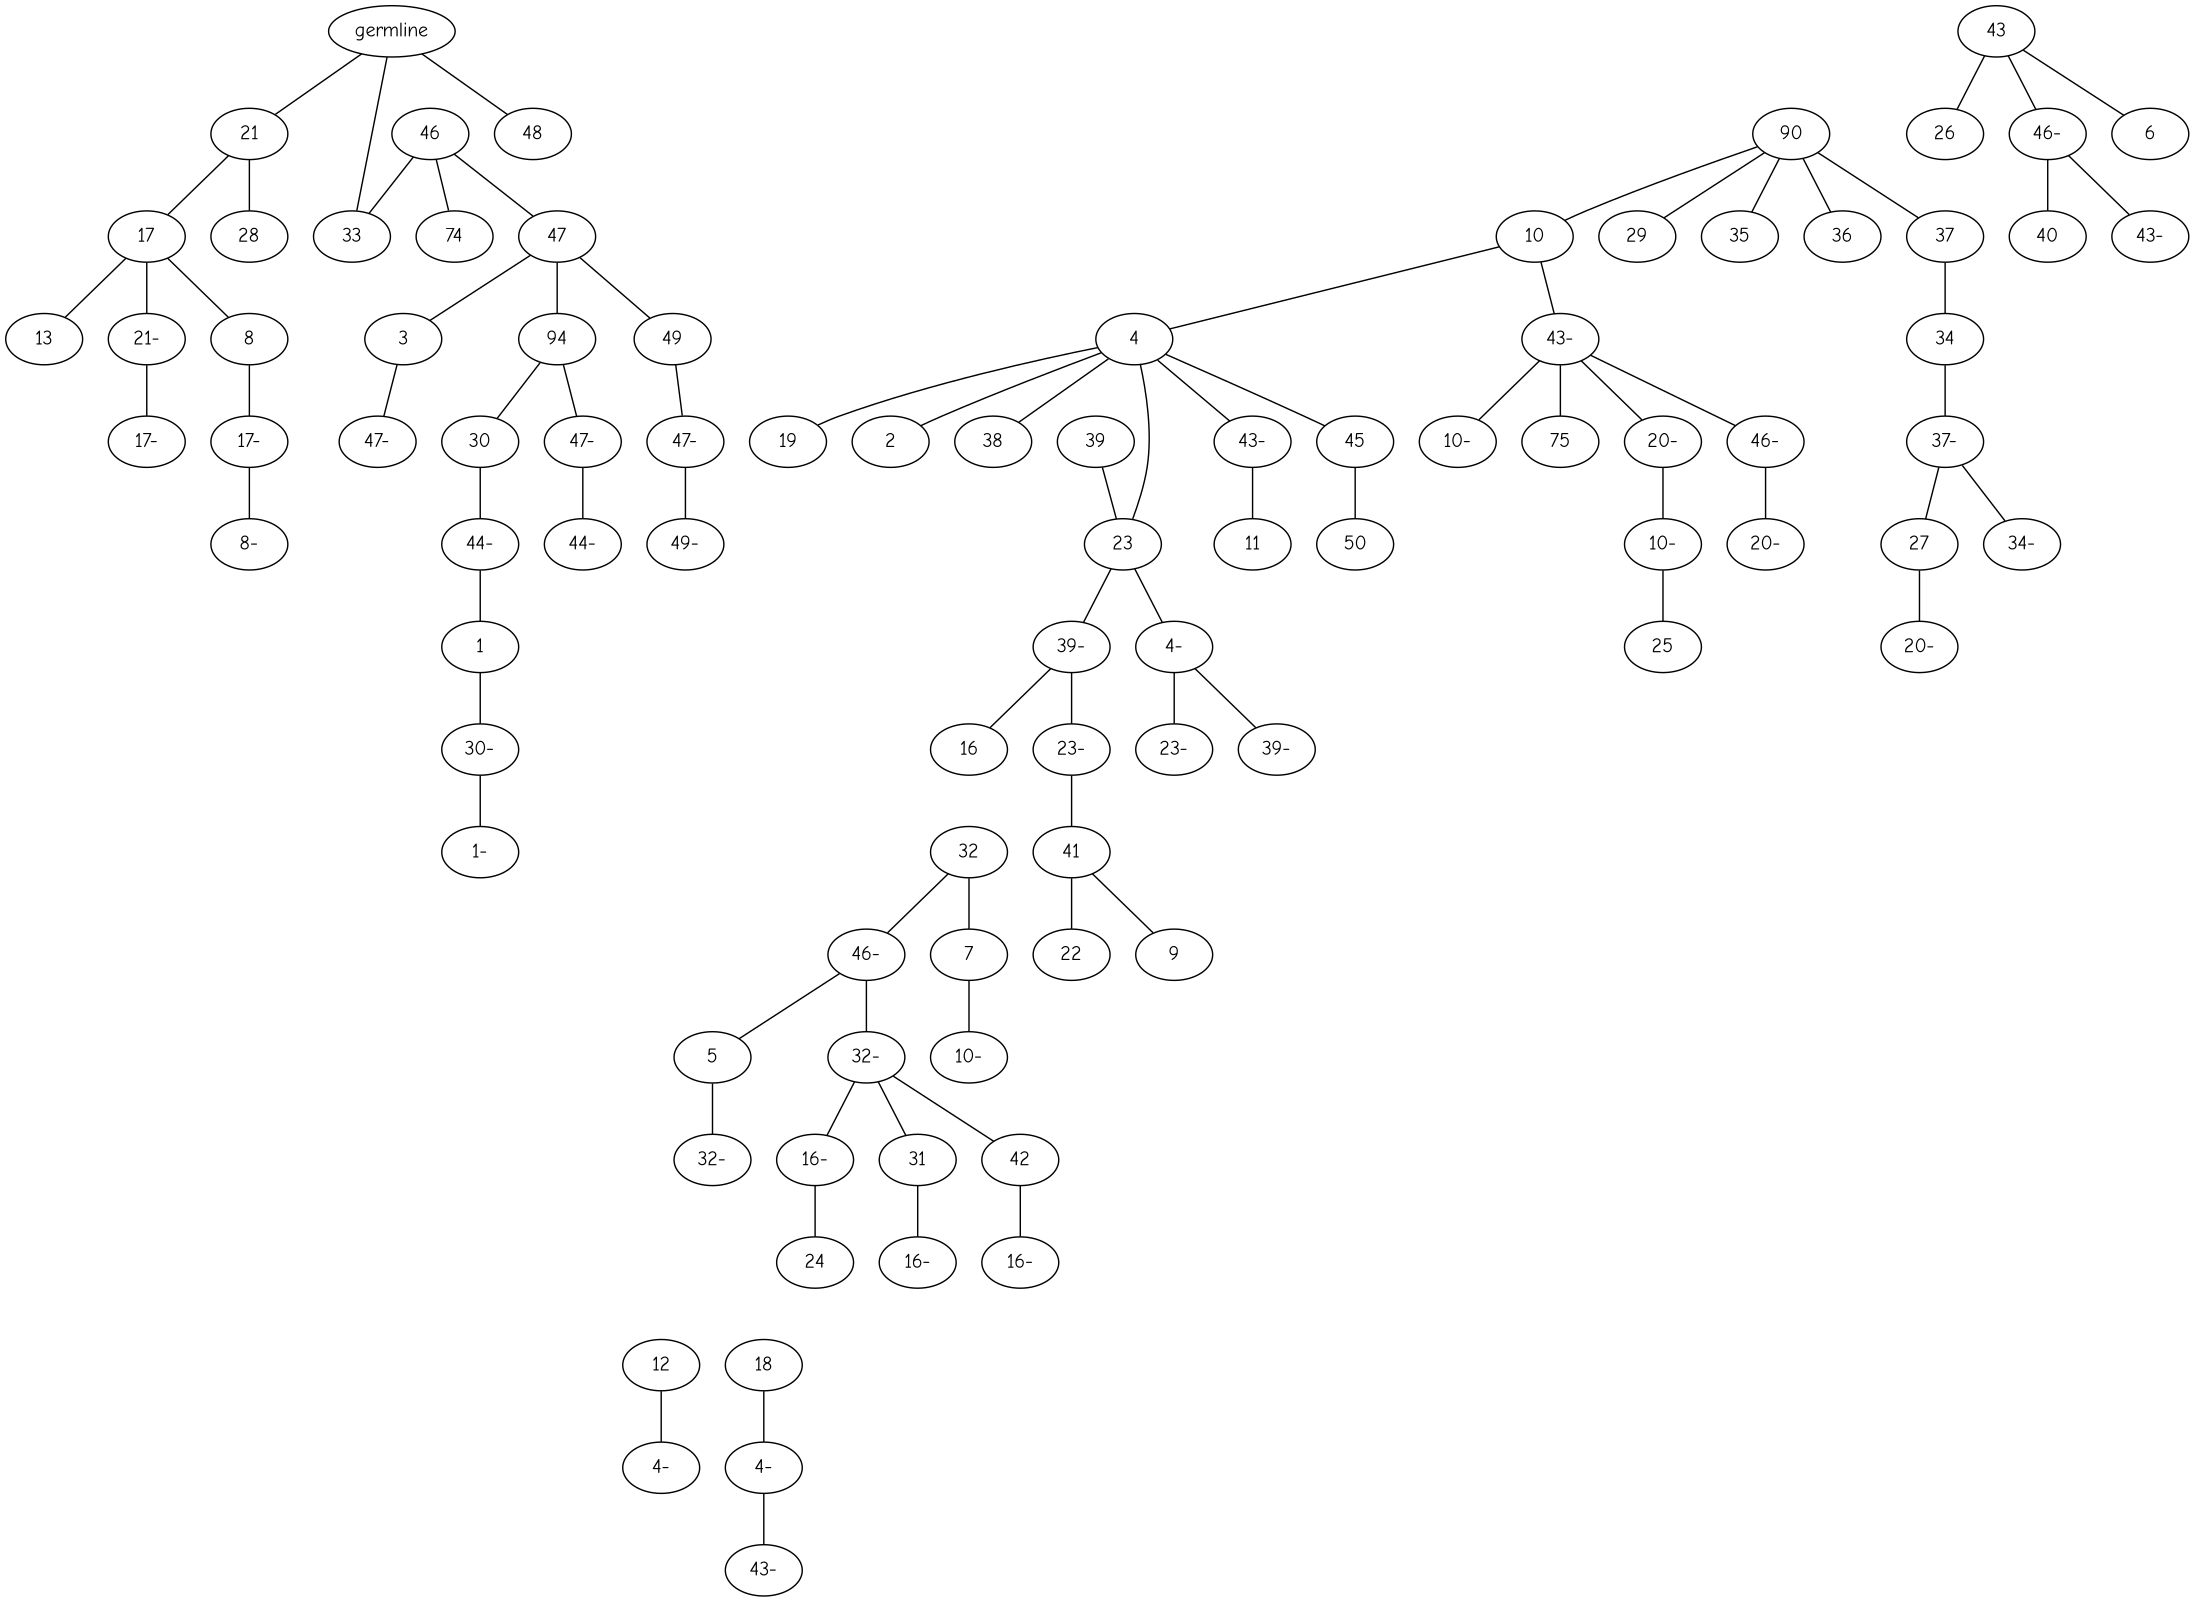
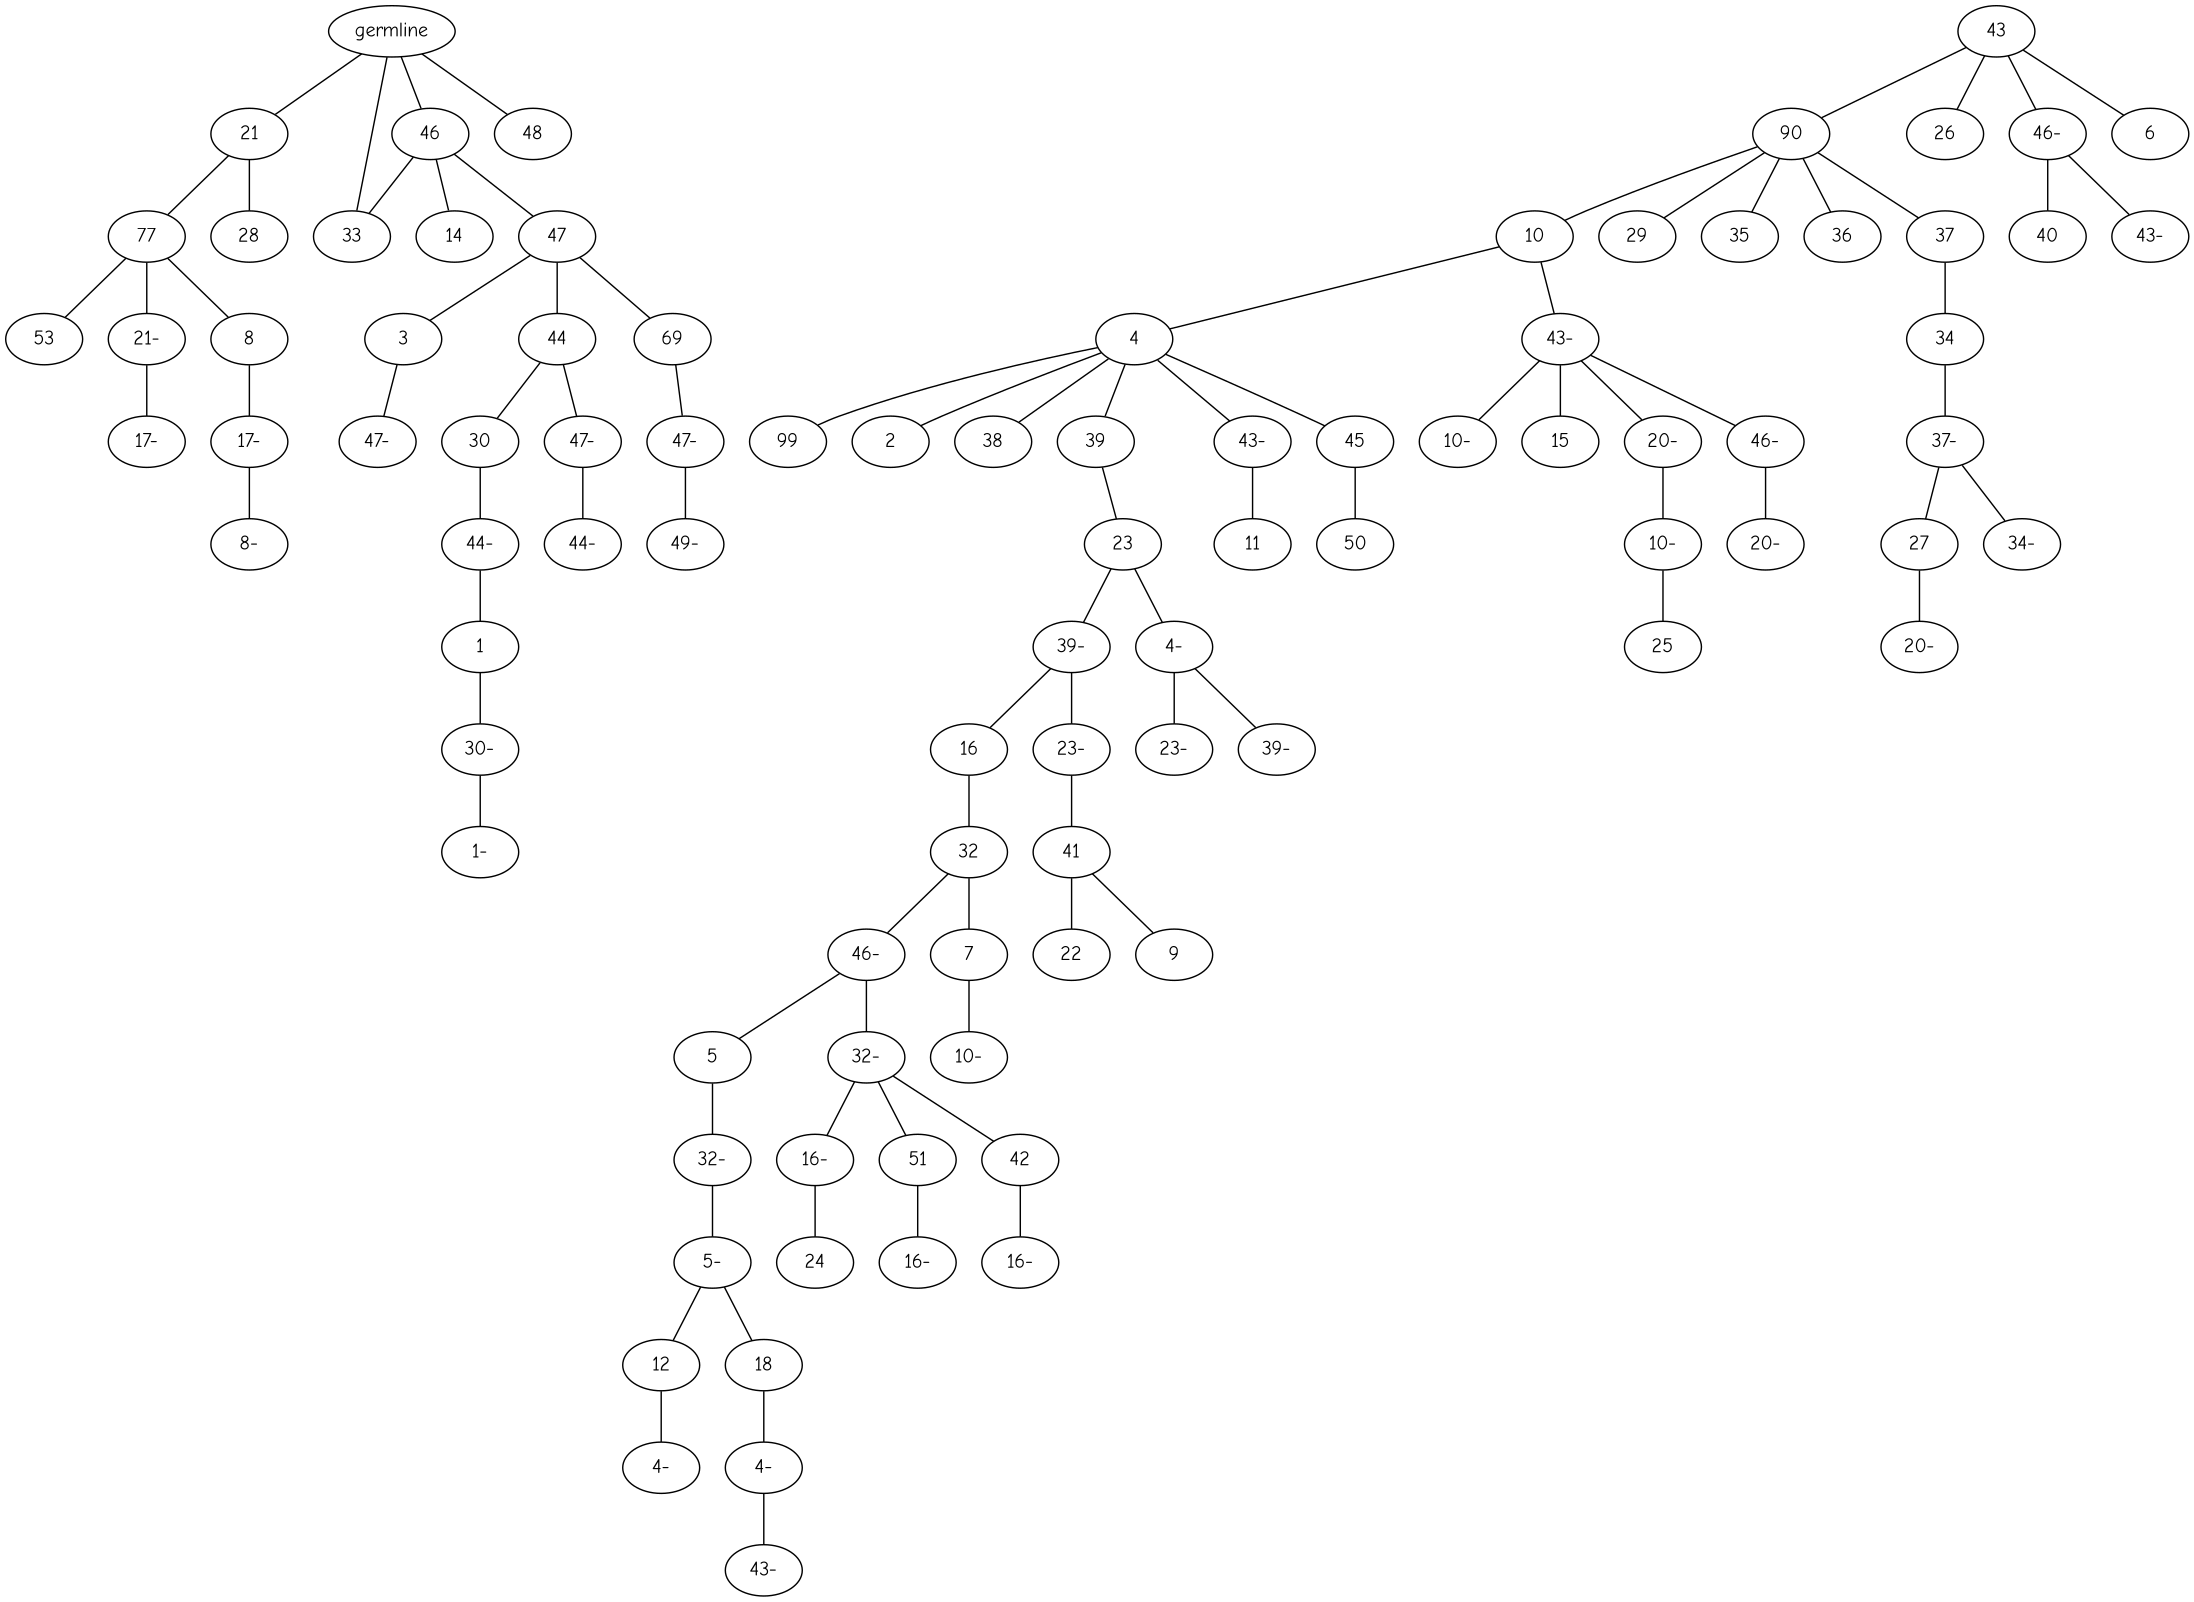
edge "germline" -- "46": added
edge "43" -- "90": added
node "17": label "17" -> "77"
node "74": label "74" -> "14"
node "13": label "13" -> "53"
node "94": label "94" -> "44"
node "49": label "49" -> "69"
node "19": label "19" -> "99"
edge "4" -- "23": now "4" -- "39"
node "75": label "75" -> "15"
edge "16" -- "32": added
node "31": label "31" -> "51"
node "5-": added
